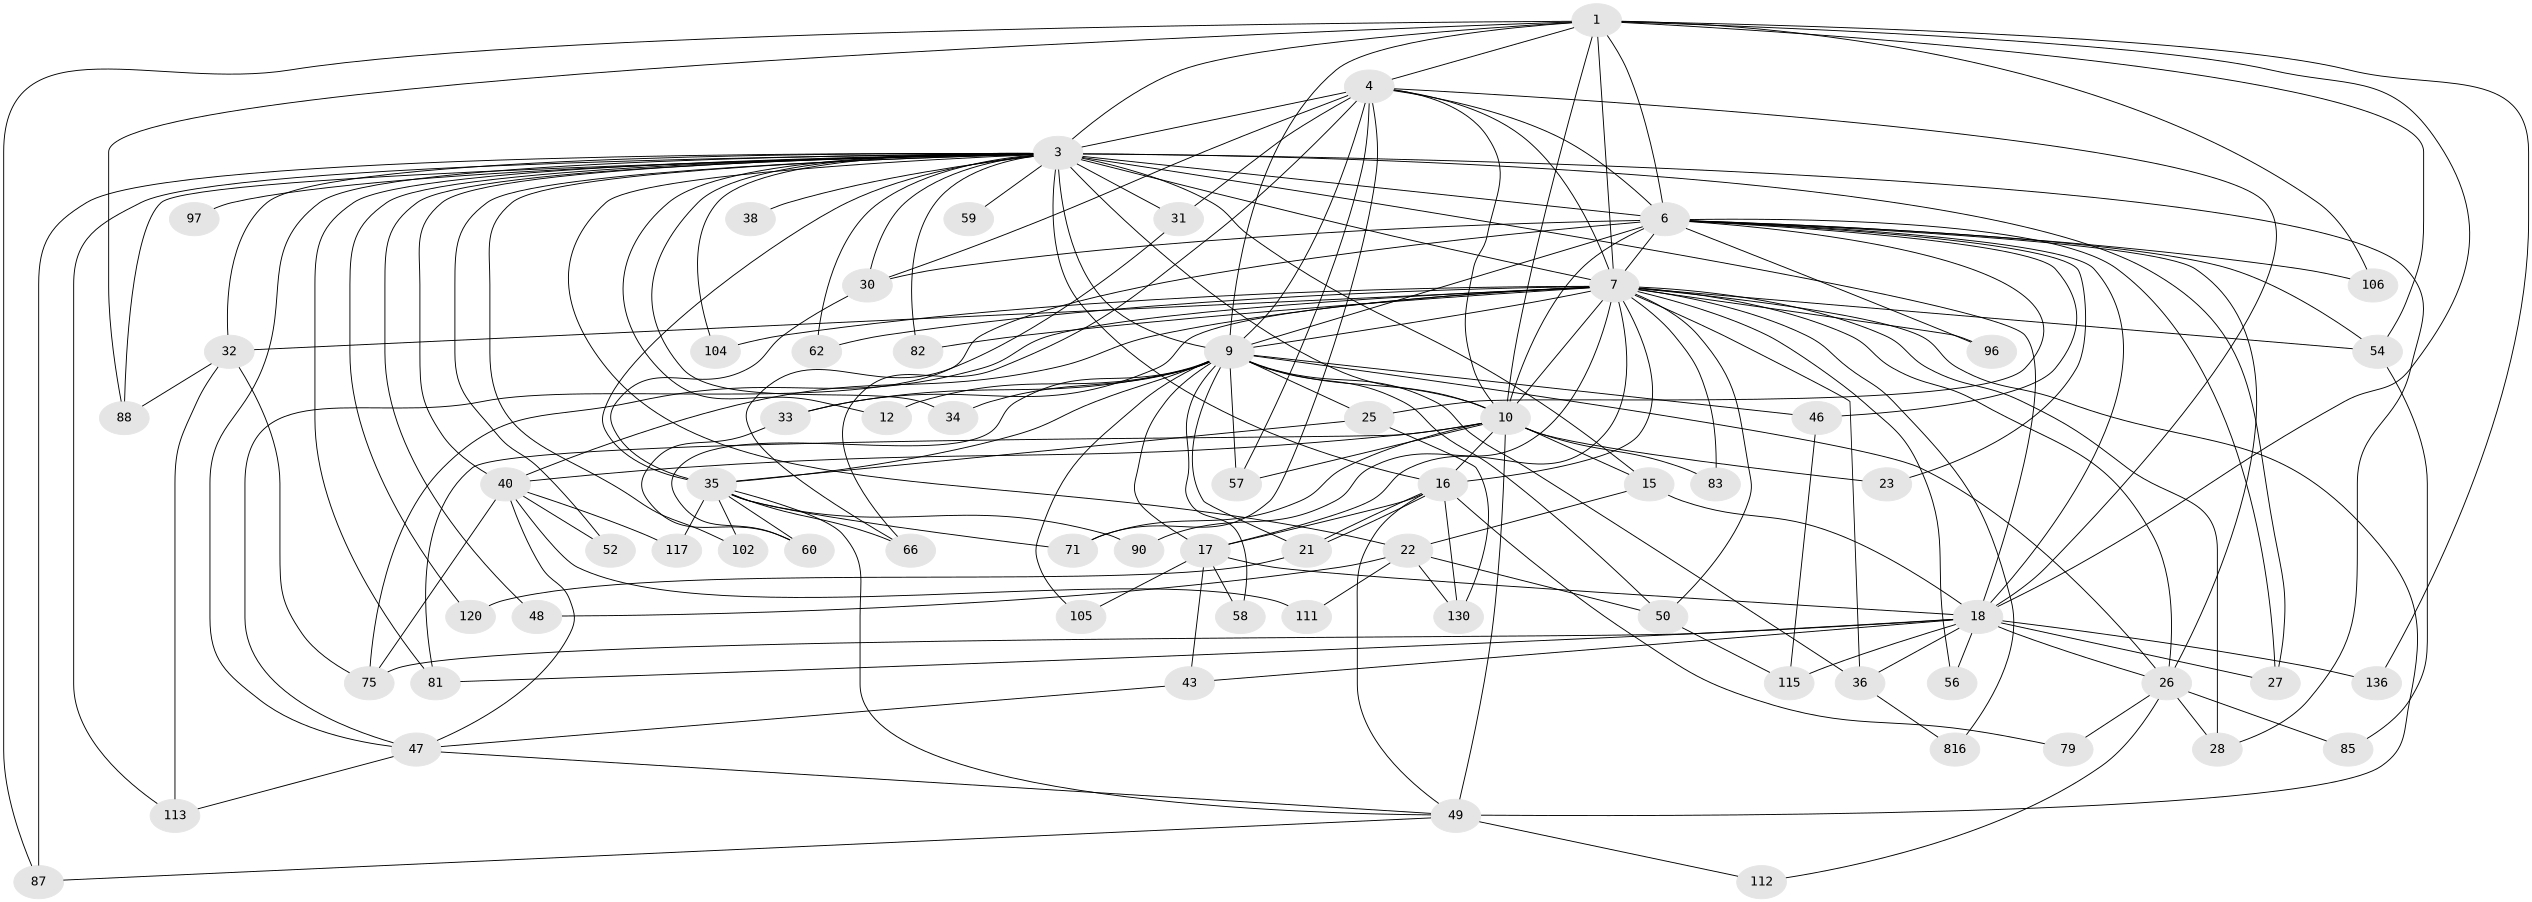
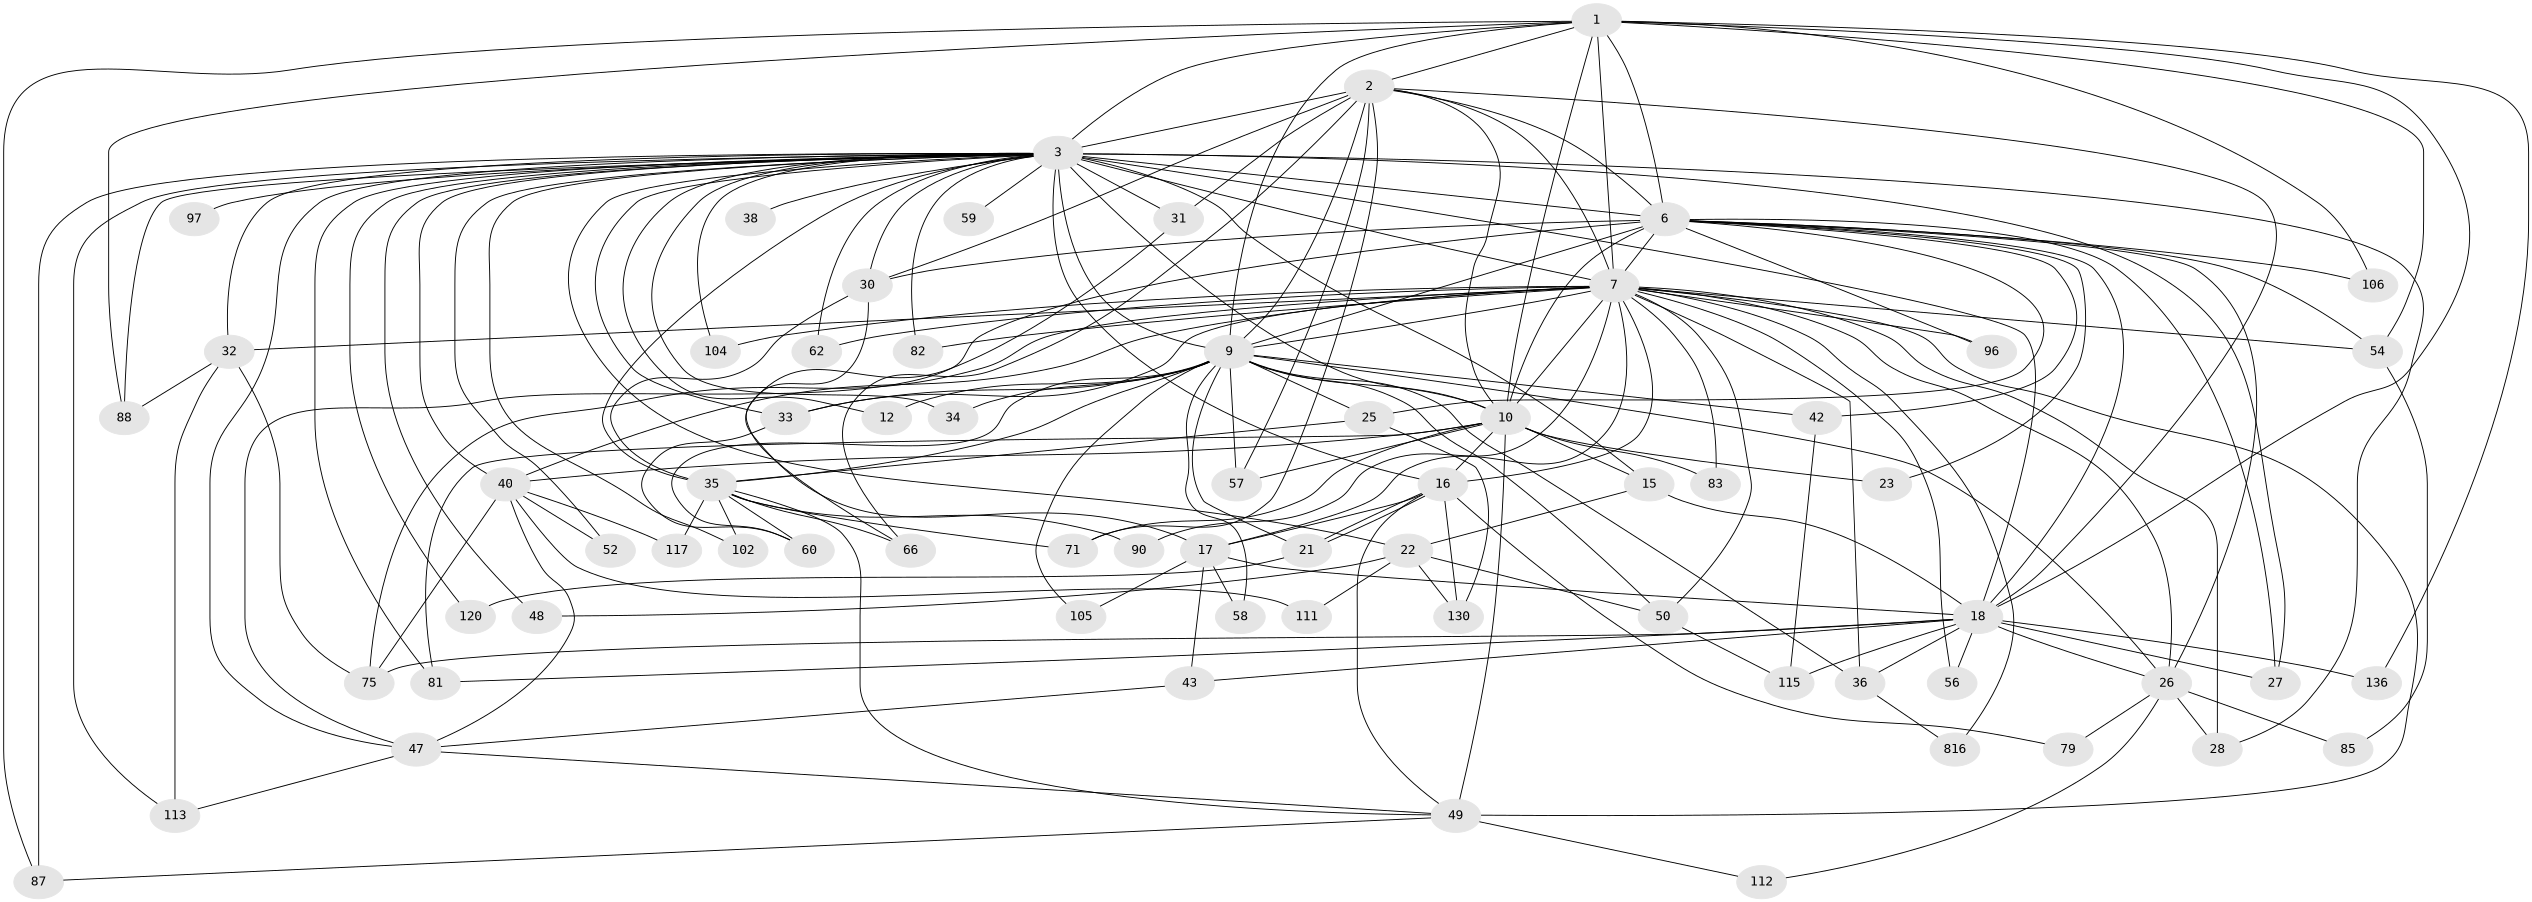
node "4": label "4" -> "2"
edge "3" -- "33": added
node "46": label "46" -> "42"
edge "9" -- "17": now "30" -- "17"
